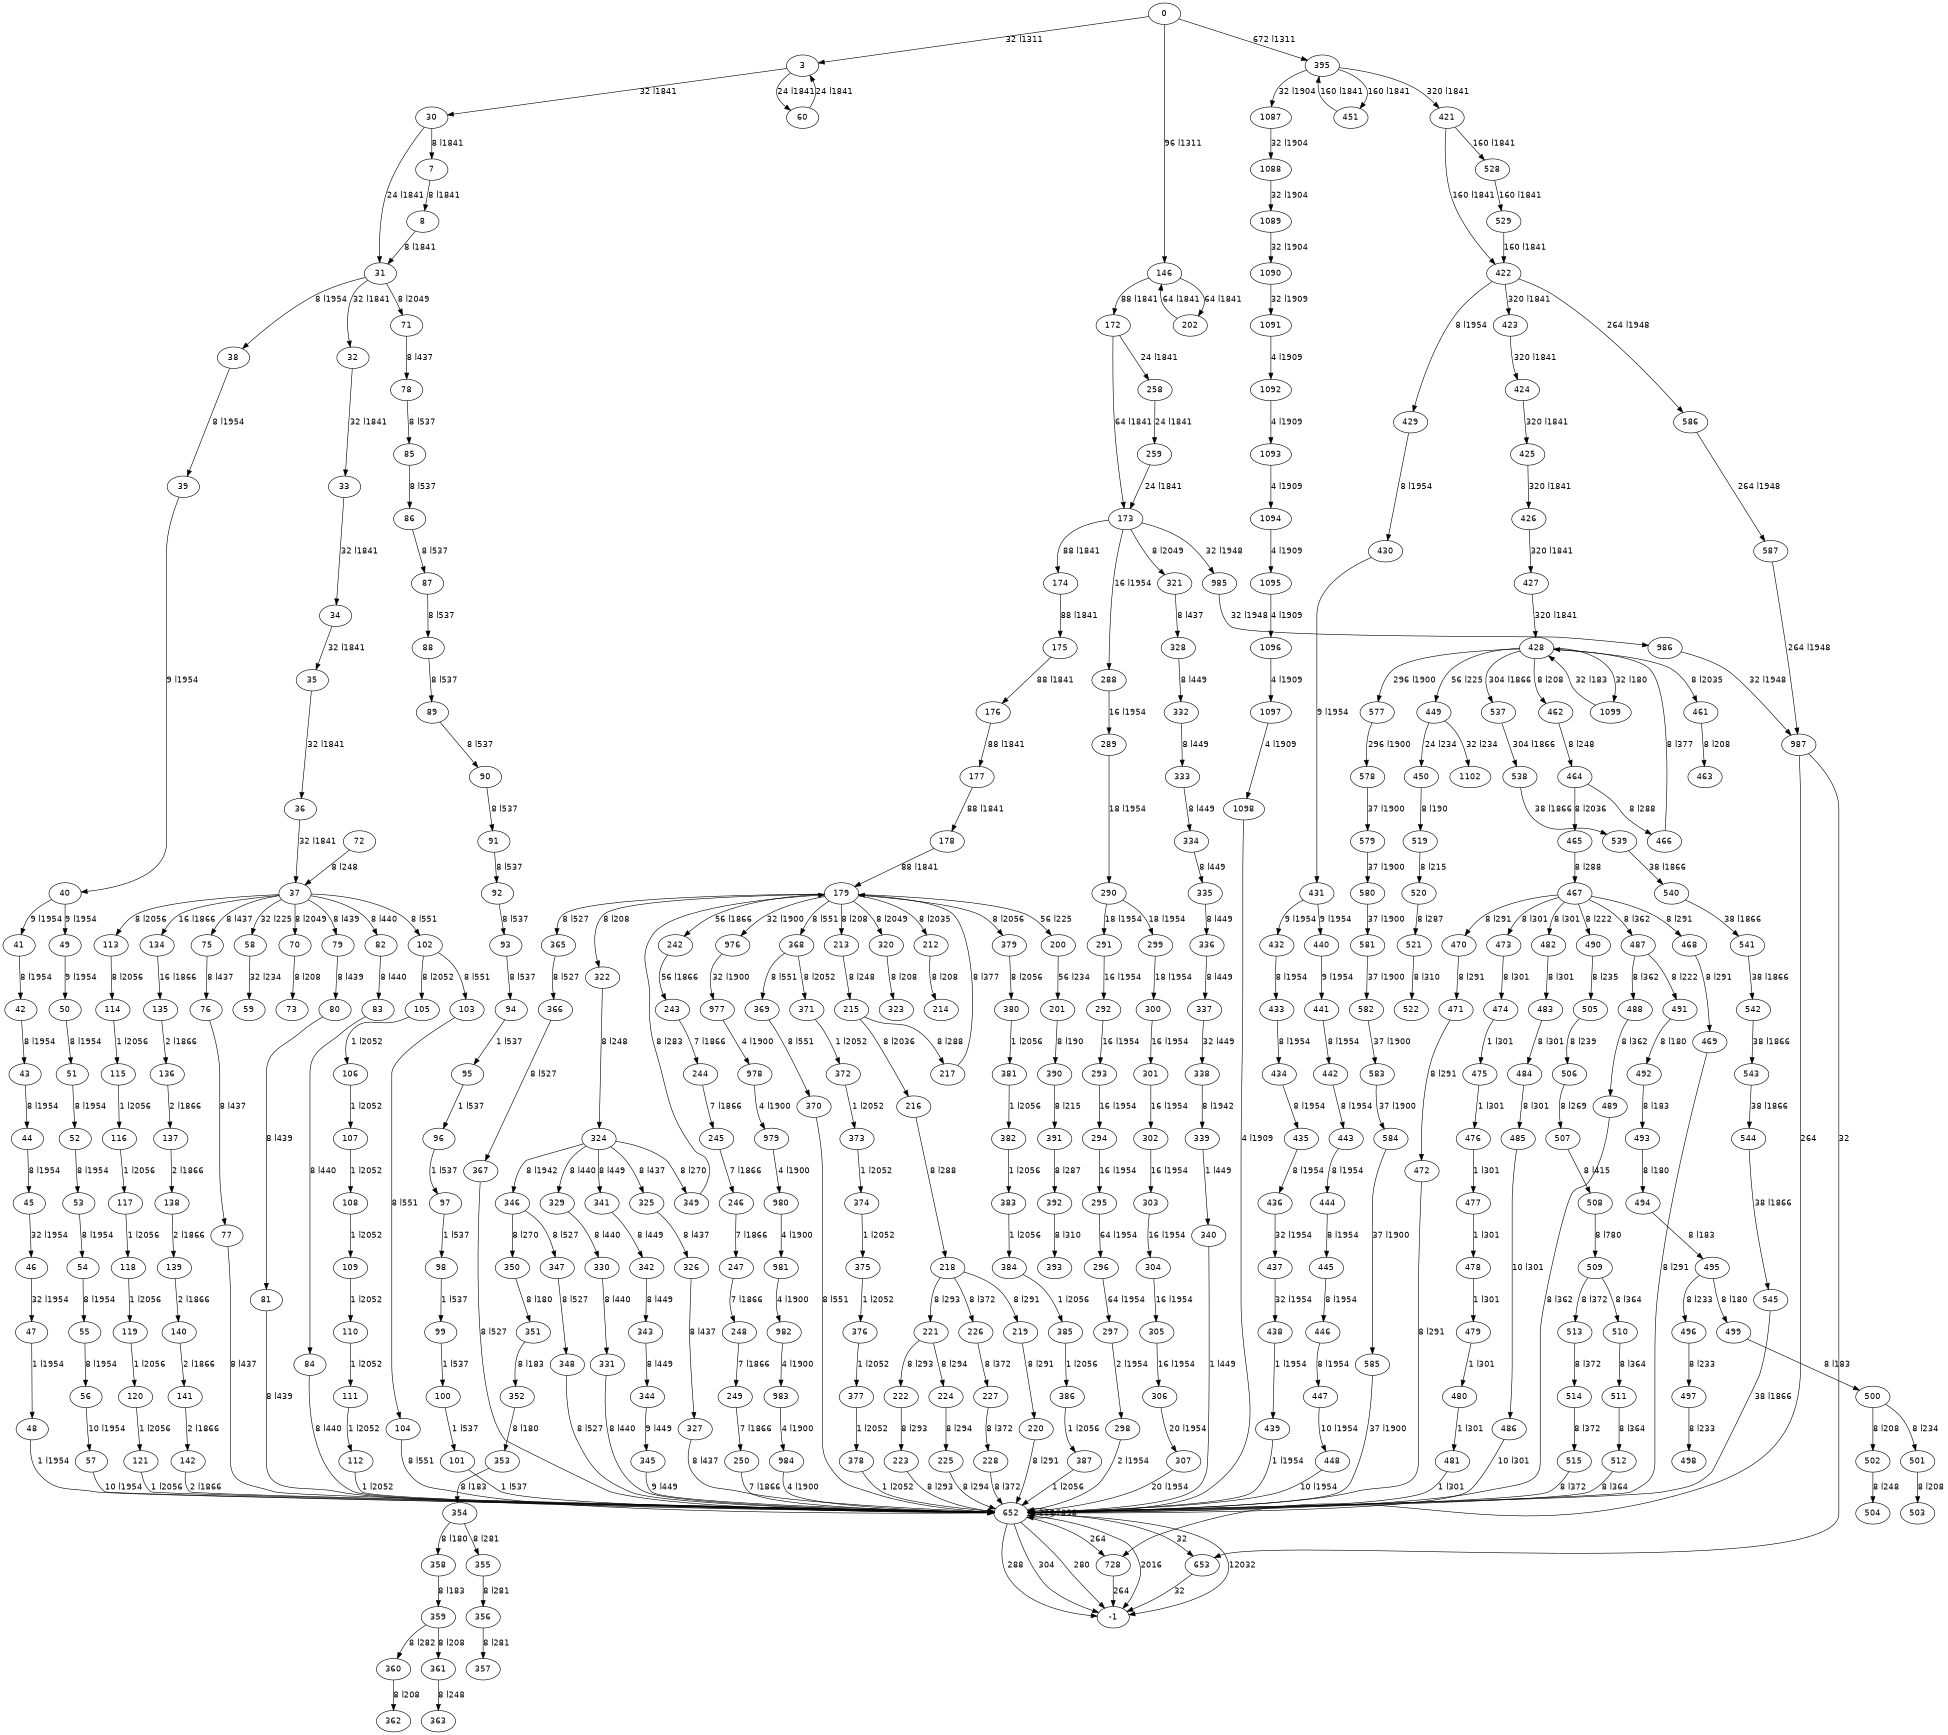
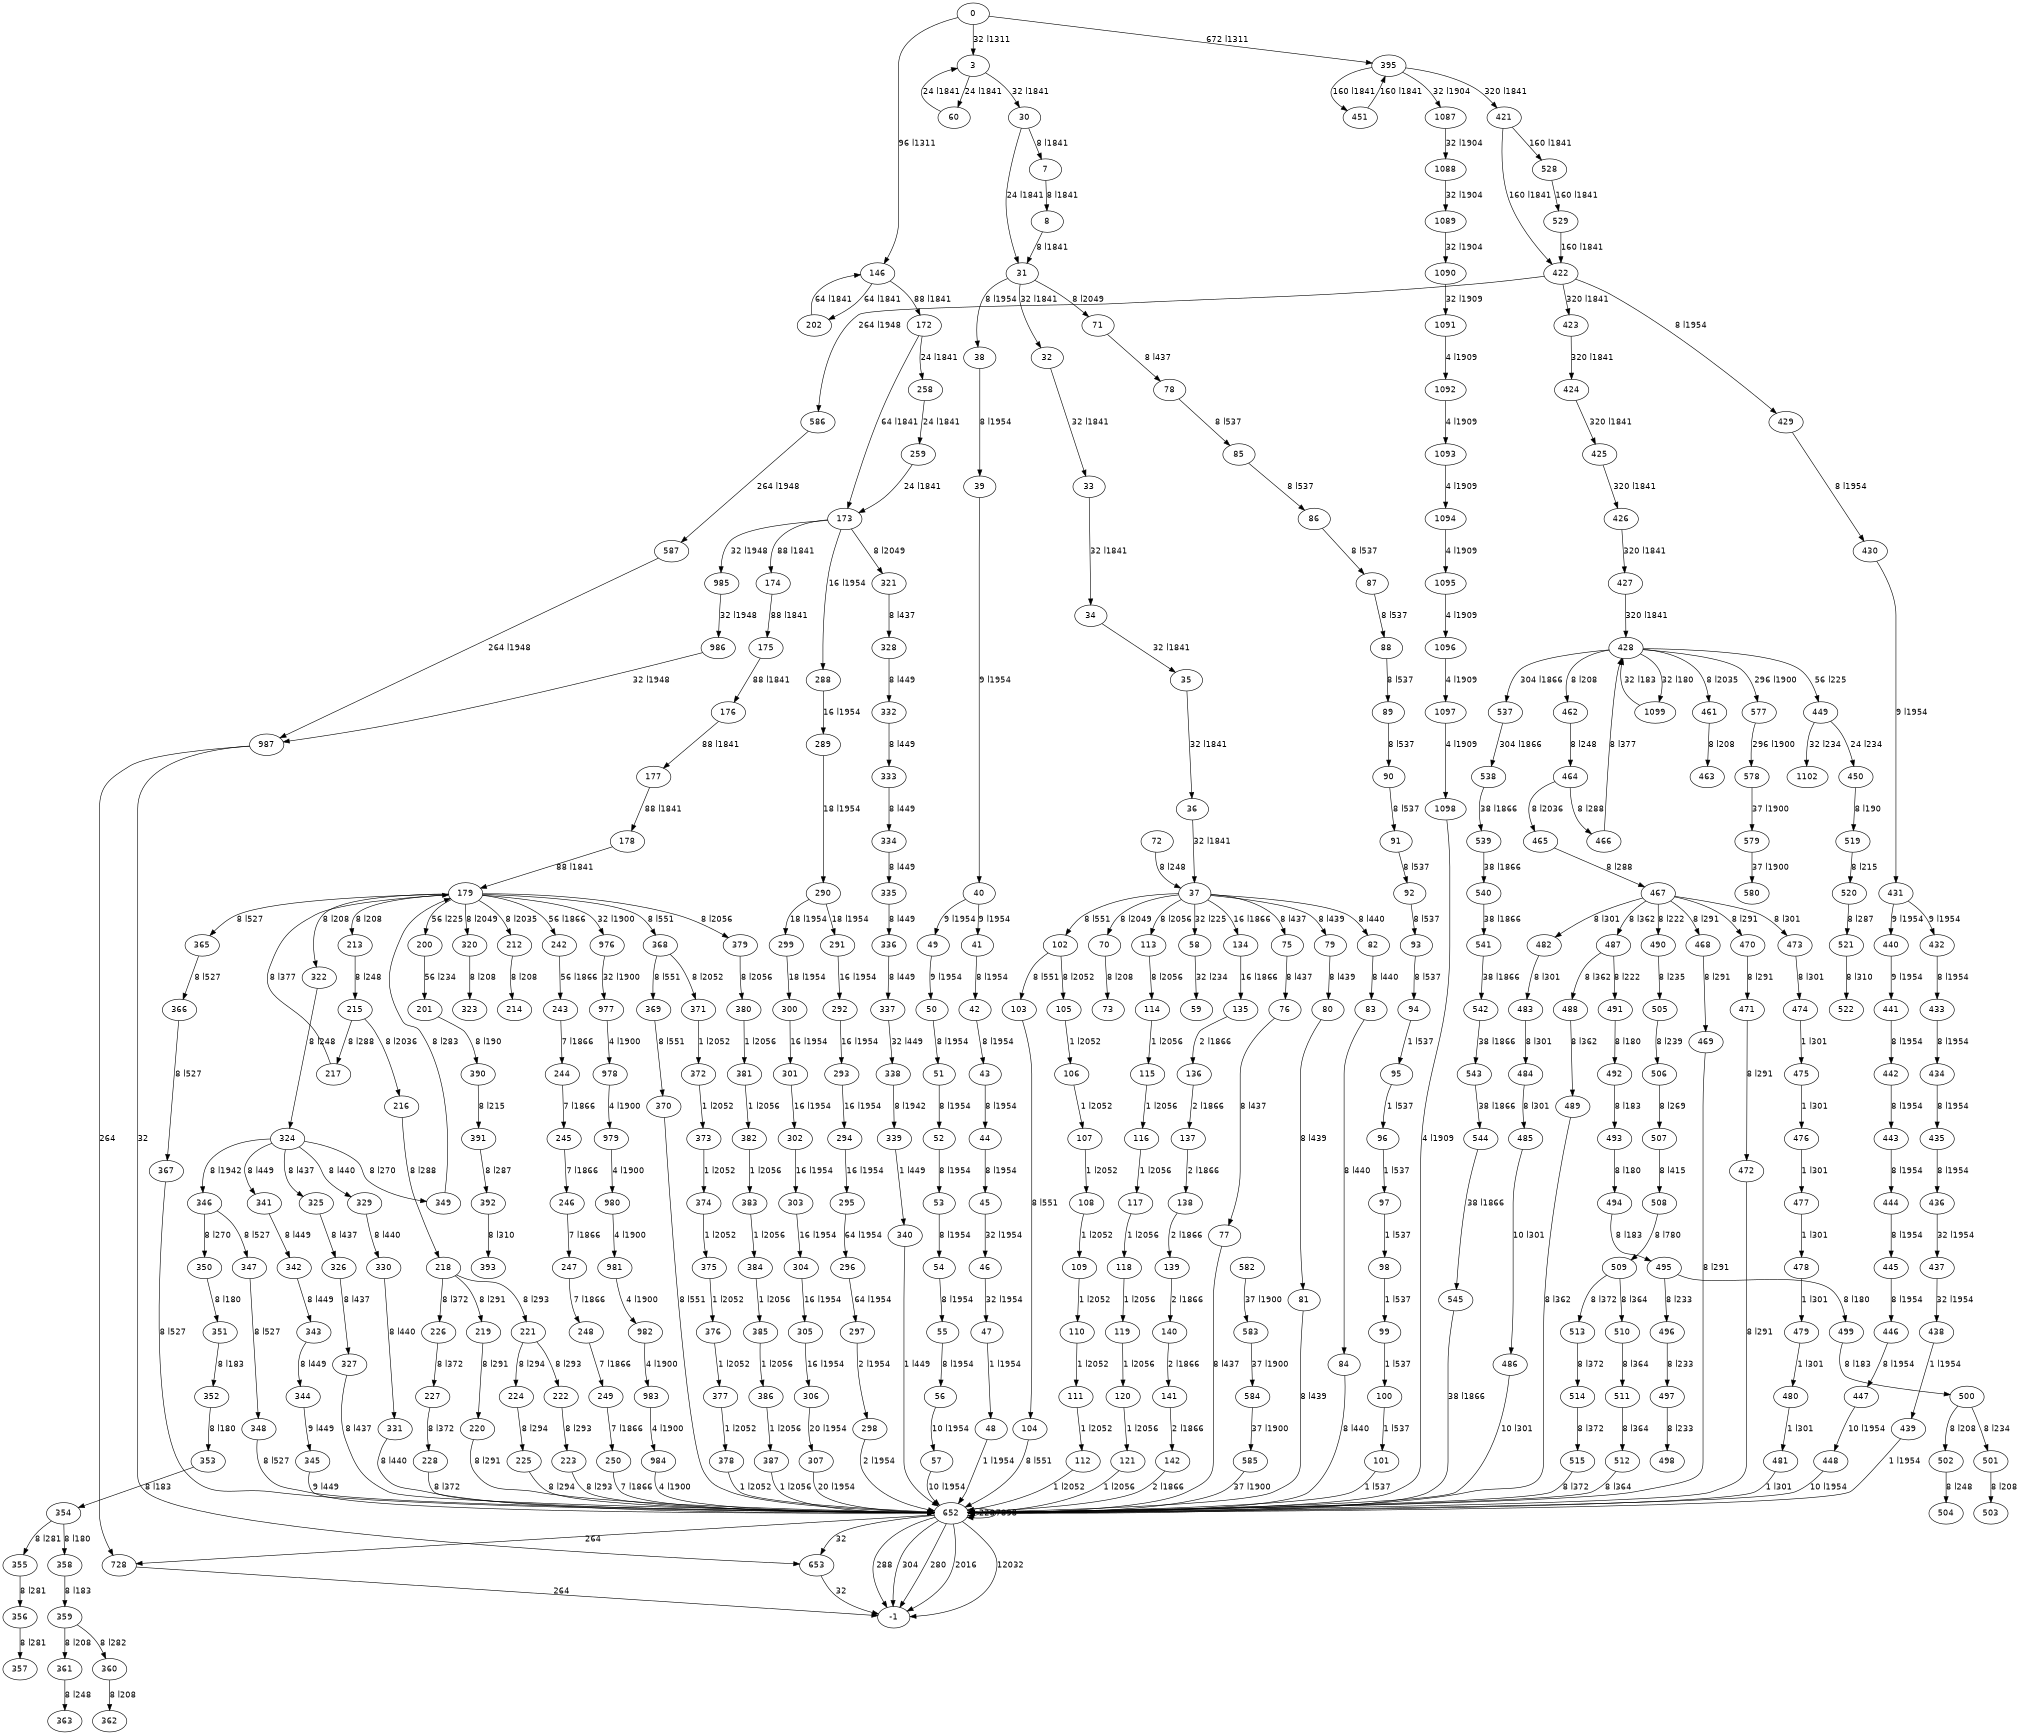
node "581": removed
